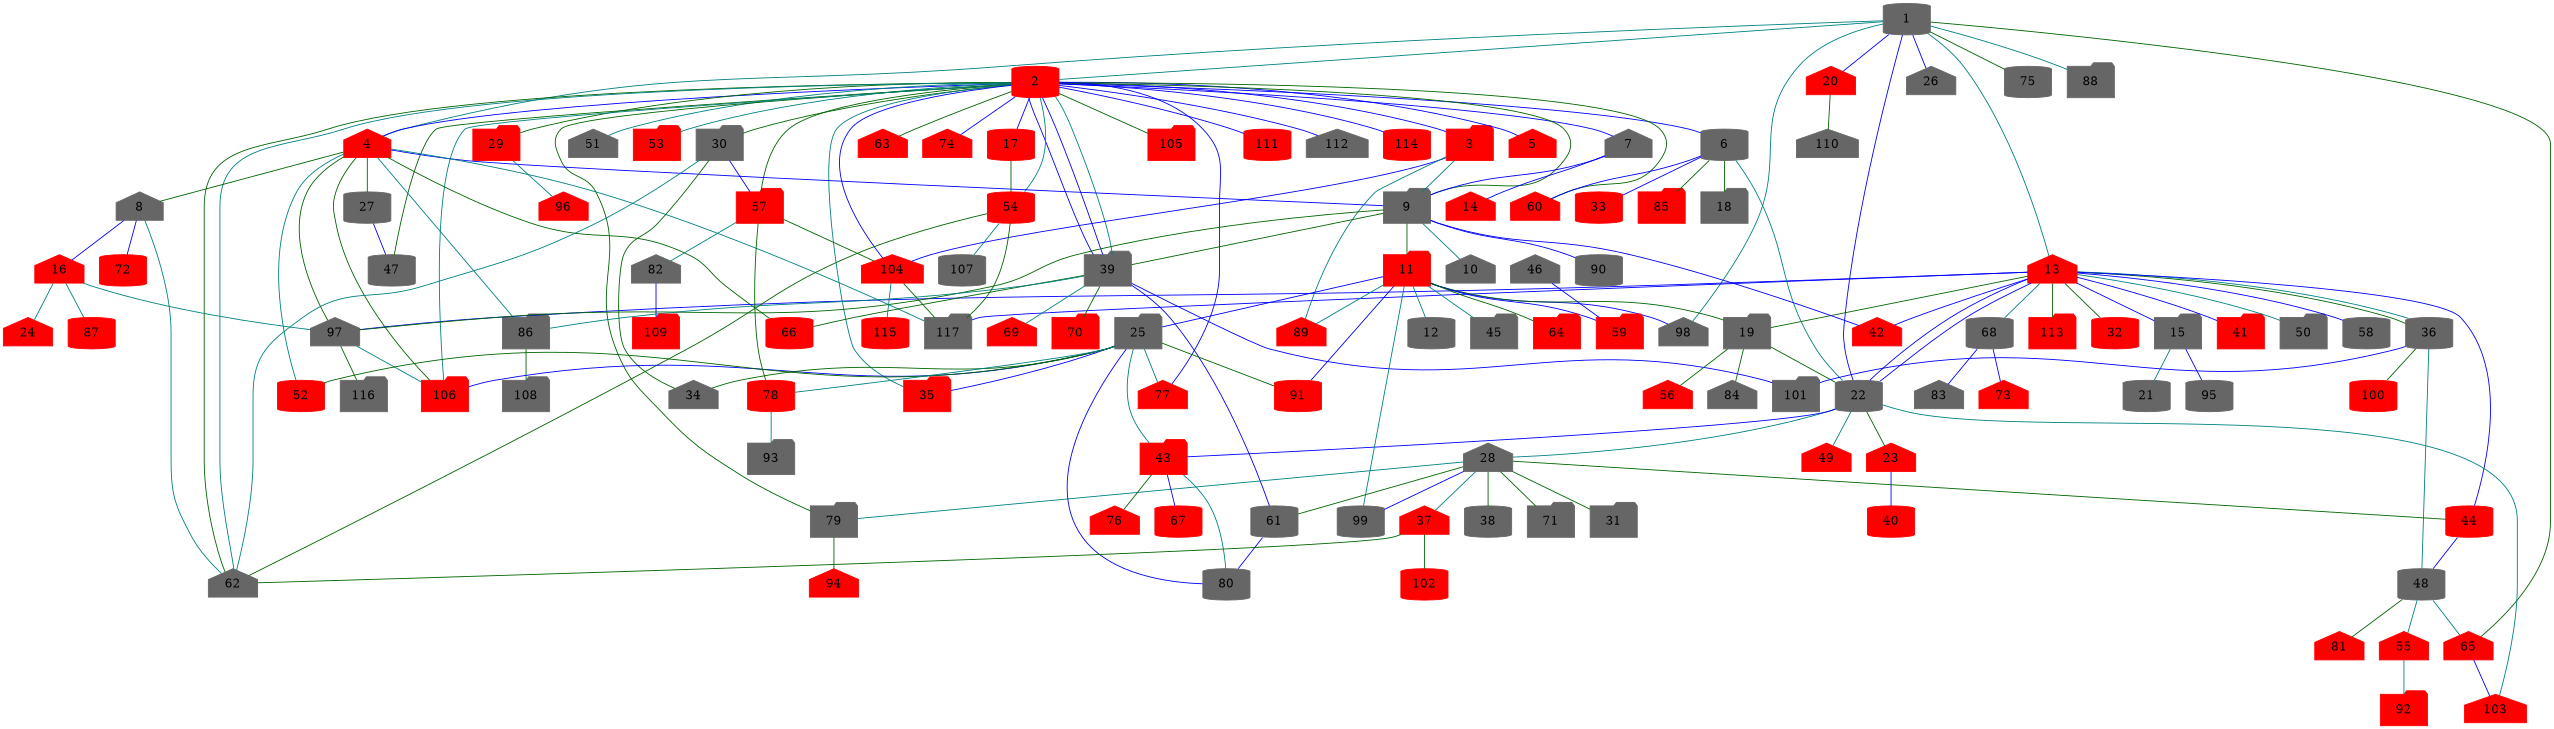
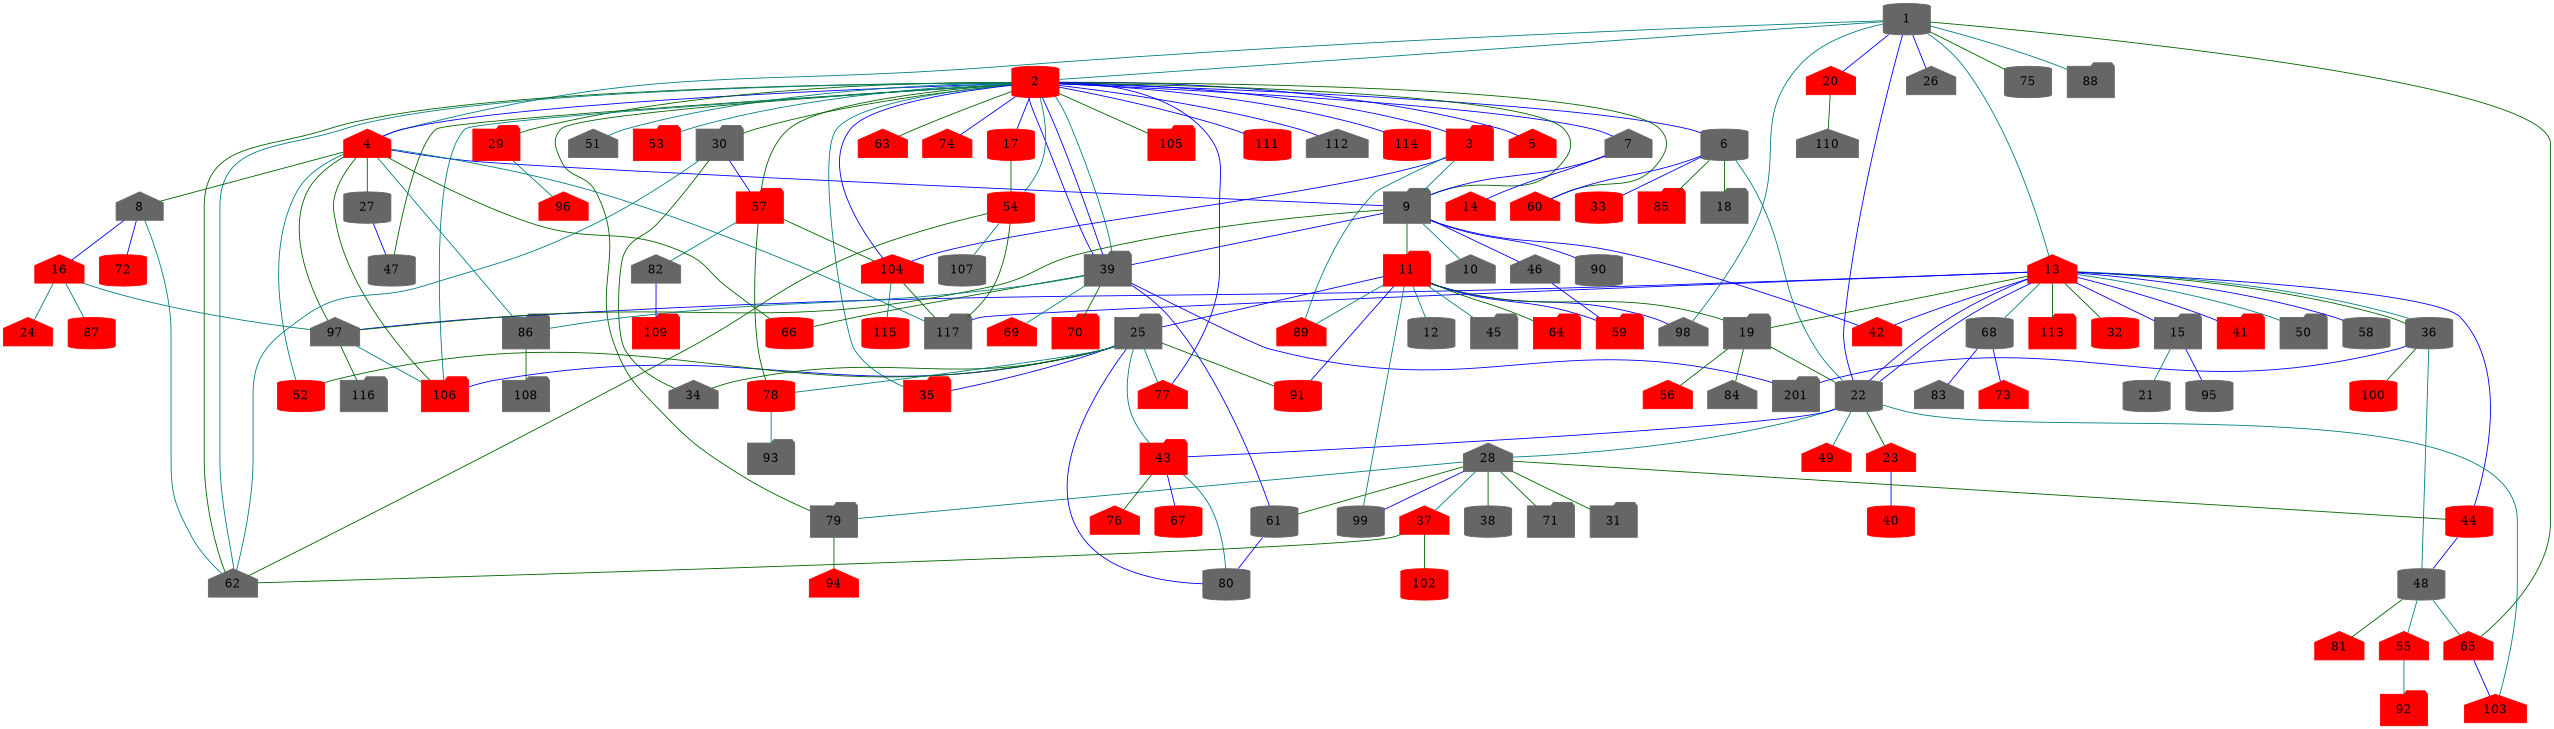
edge "9" -- "39": color darkgreen -> blue
edge "9" -- "46": added
node "101": label "101" -> "201"
